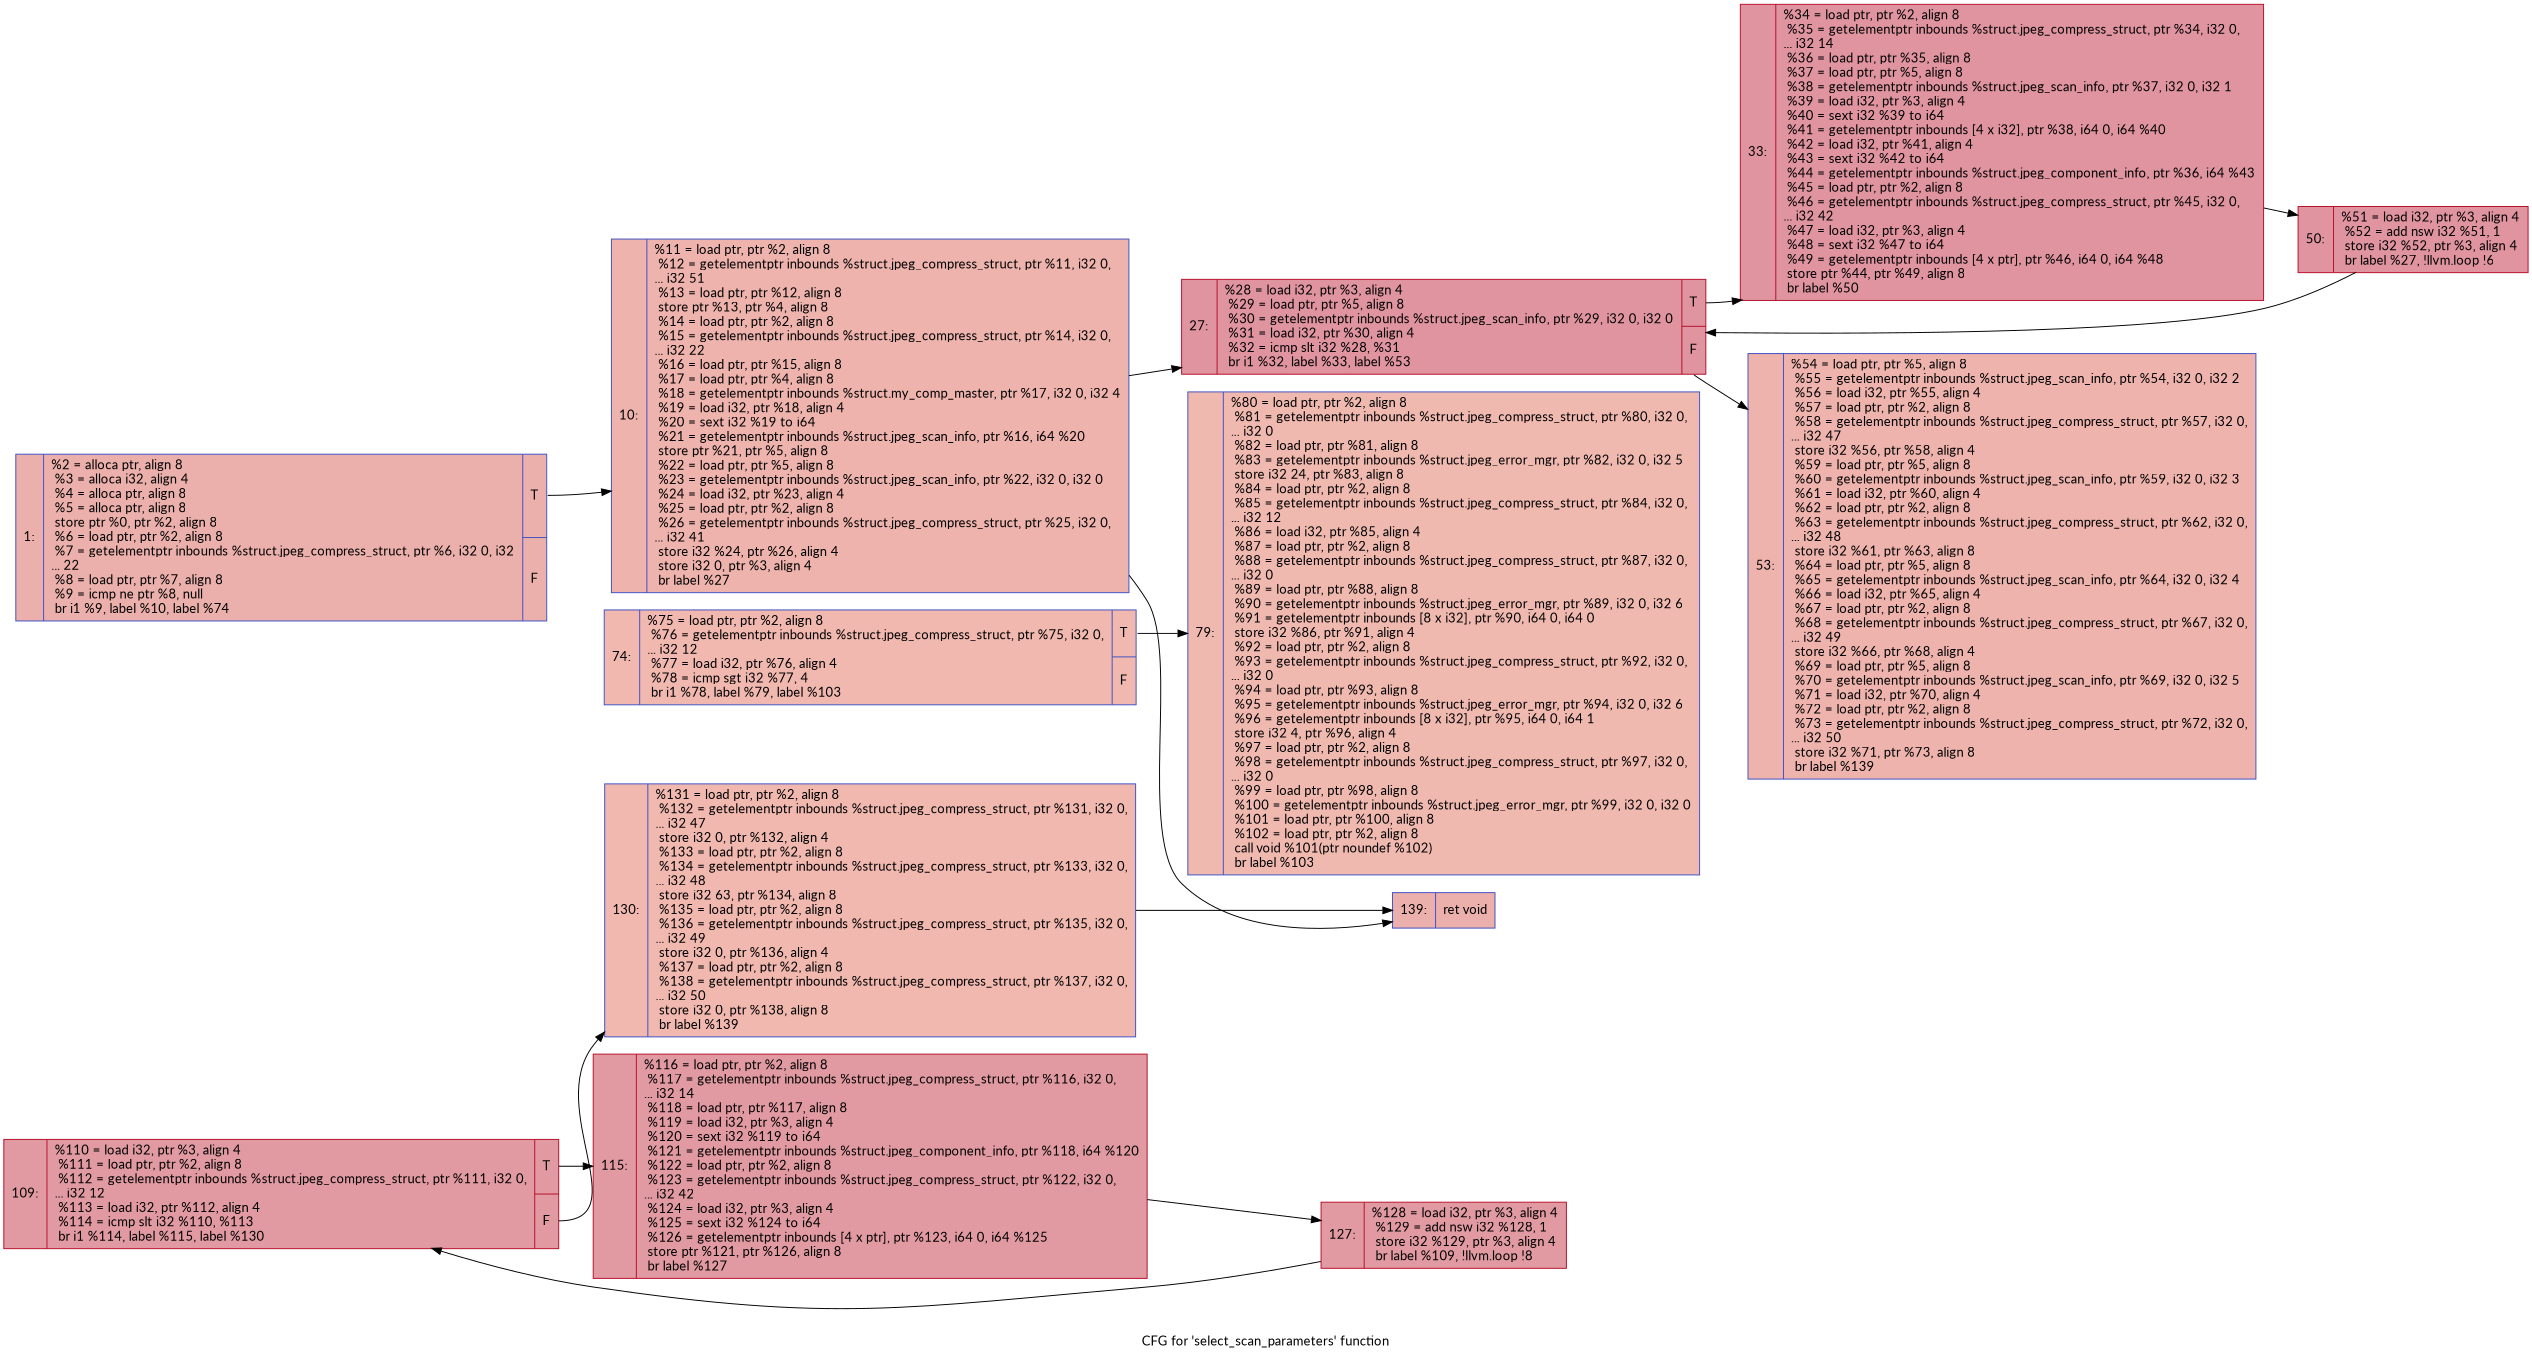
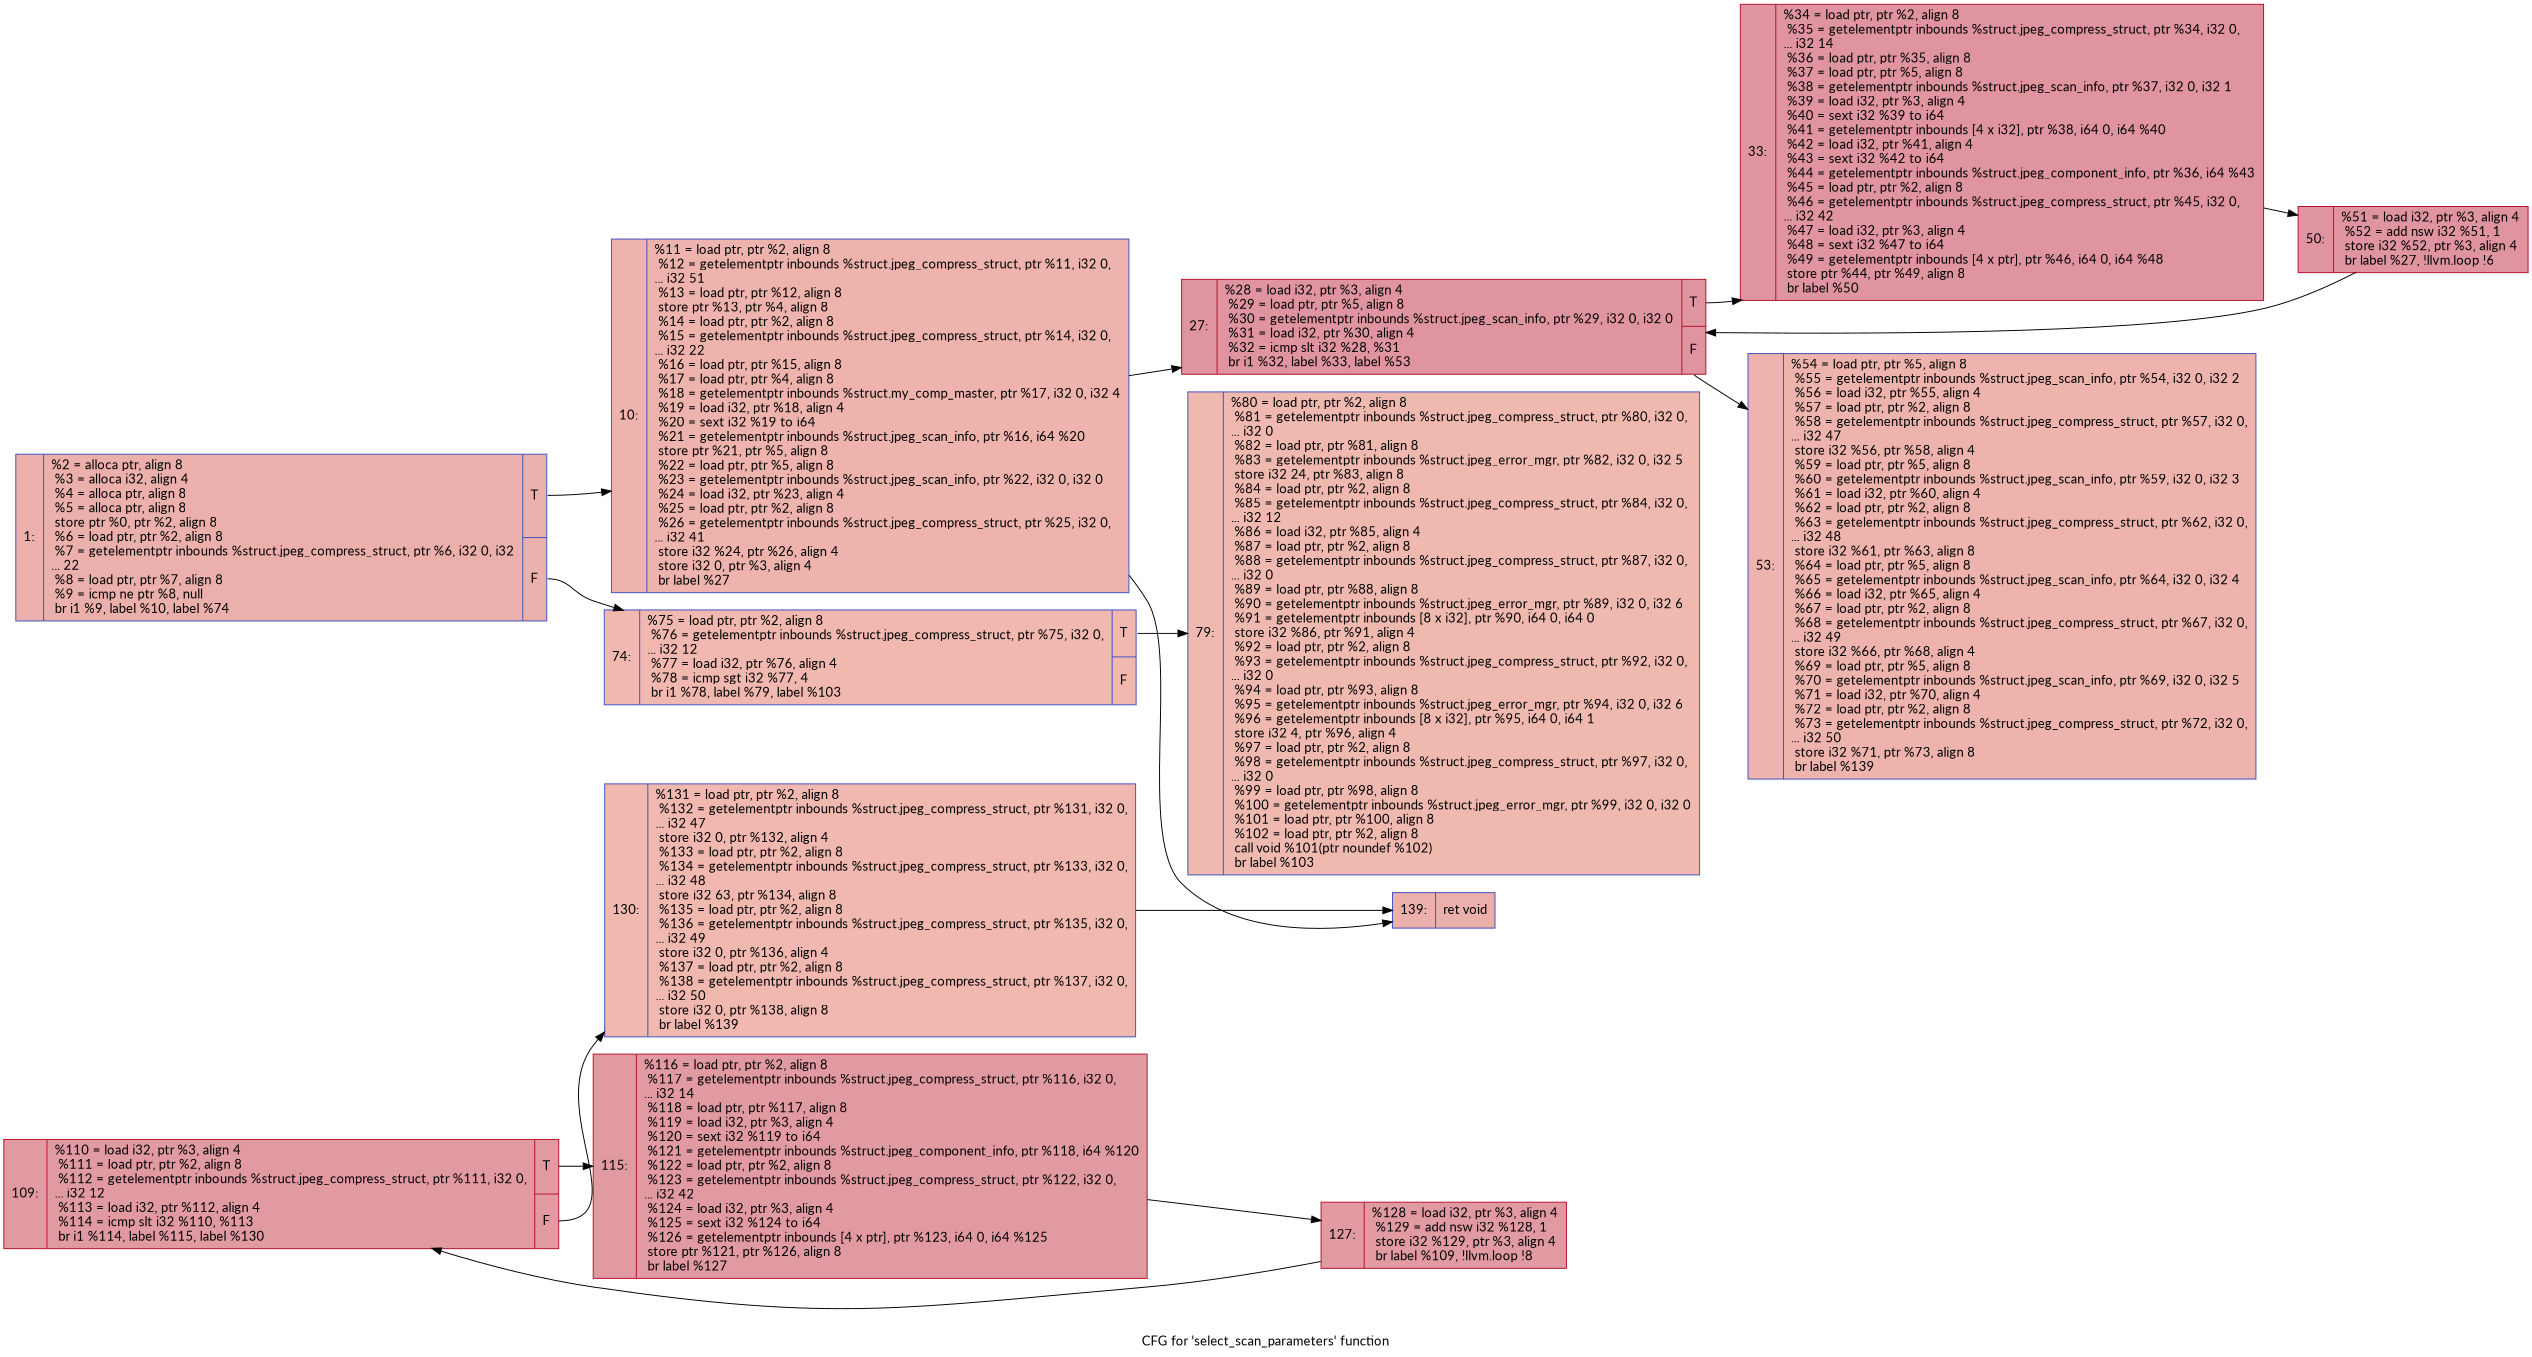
edge "1:" -> "74:": added
